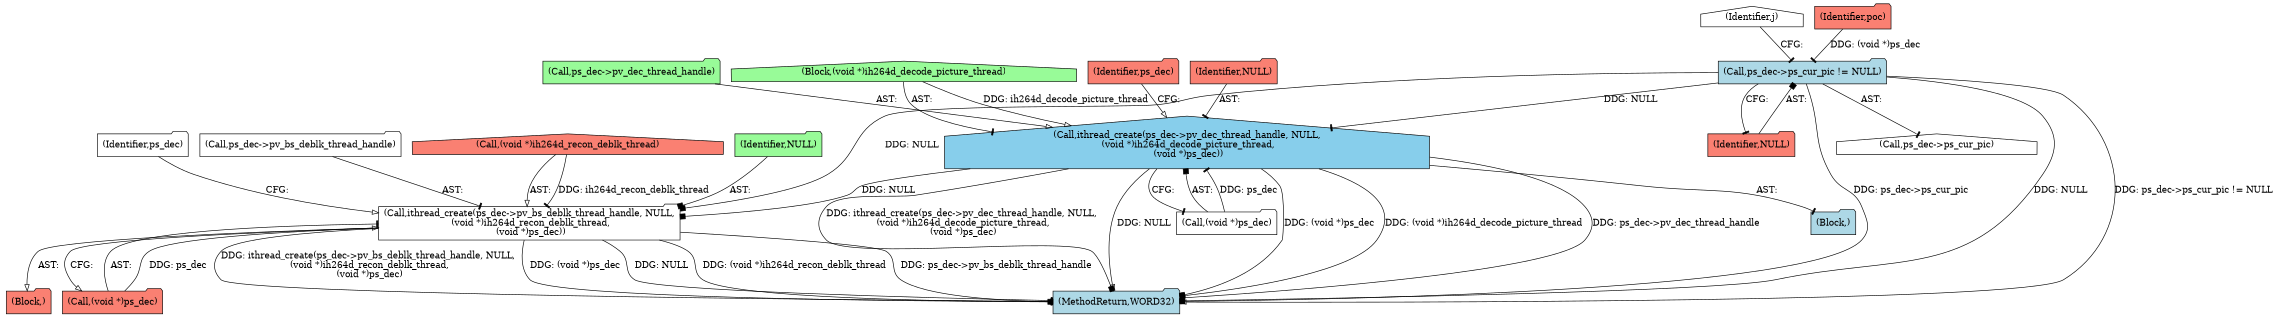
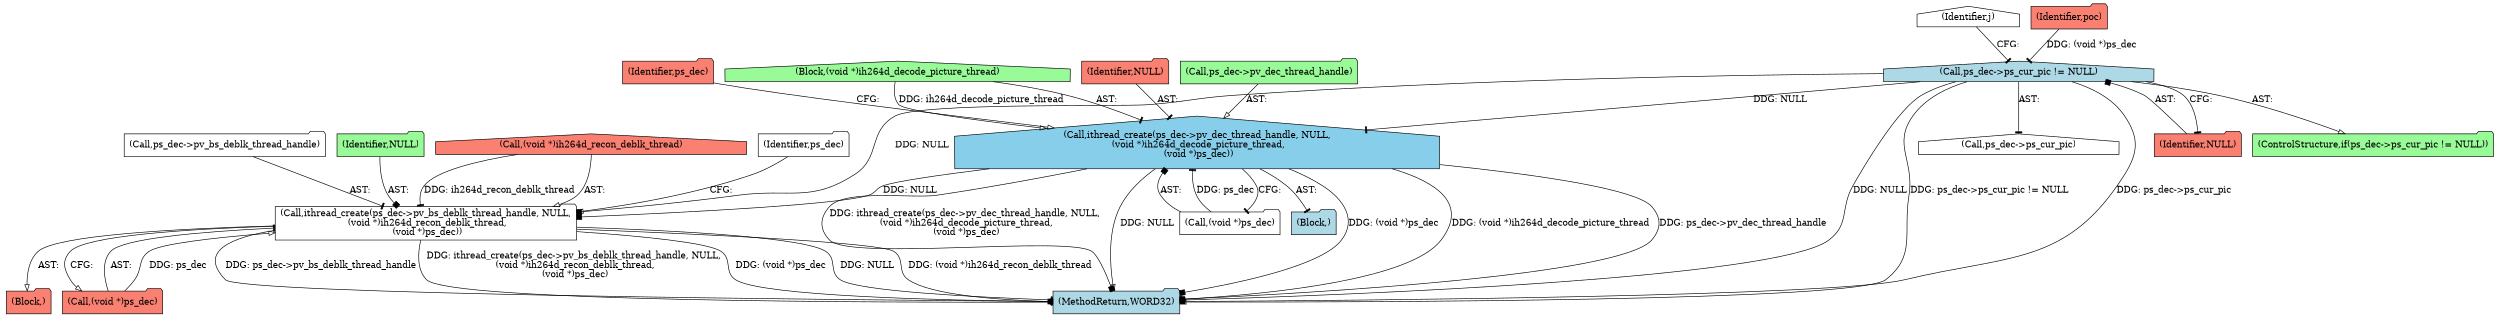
node "(Call,ps_dec->ps_cur_pic != NULL)": shape folder -> house
node "(ControlStructure,if(ps_dec->ps_cur_pic != NULL))": added
